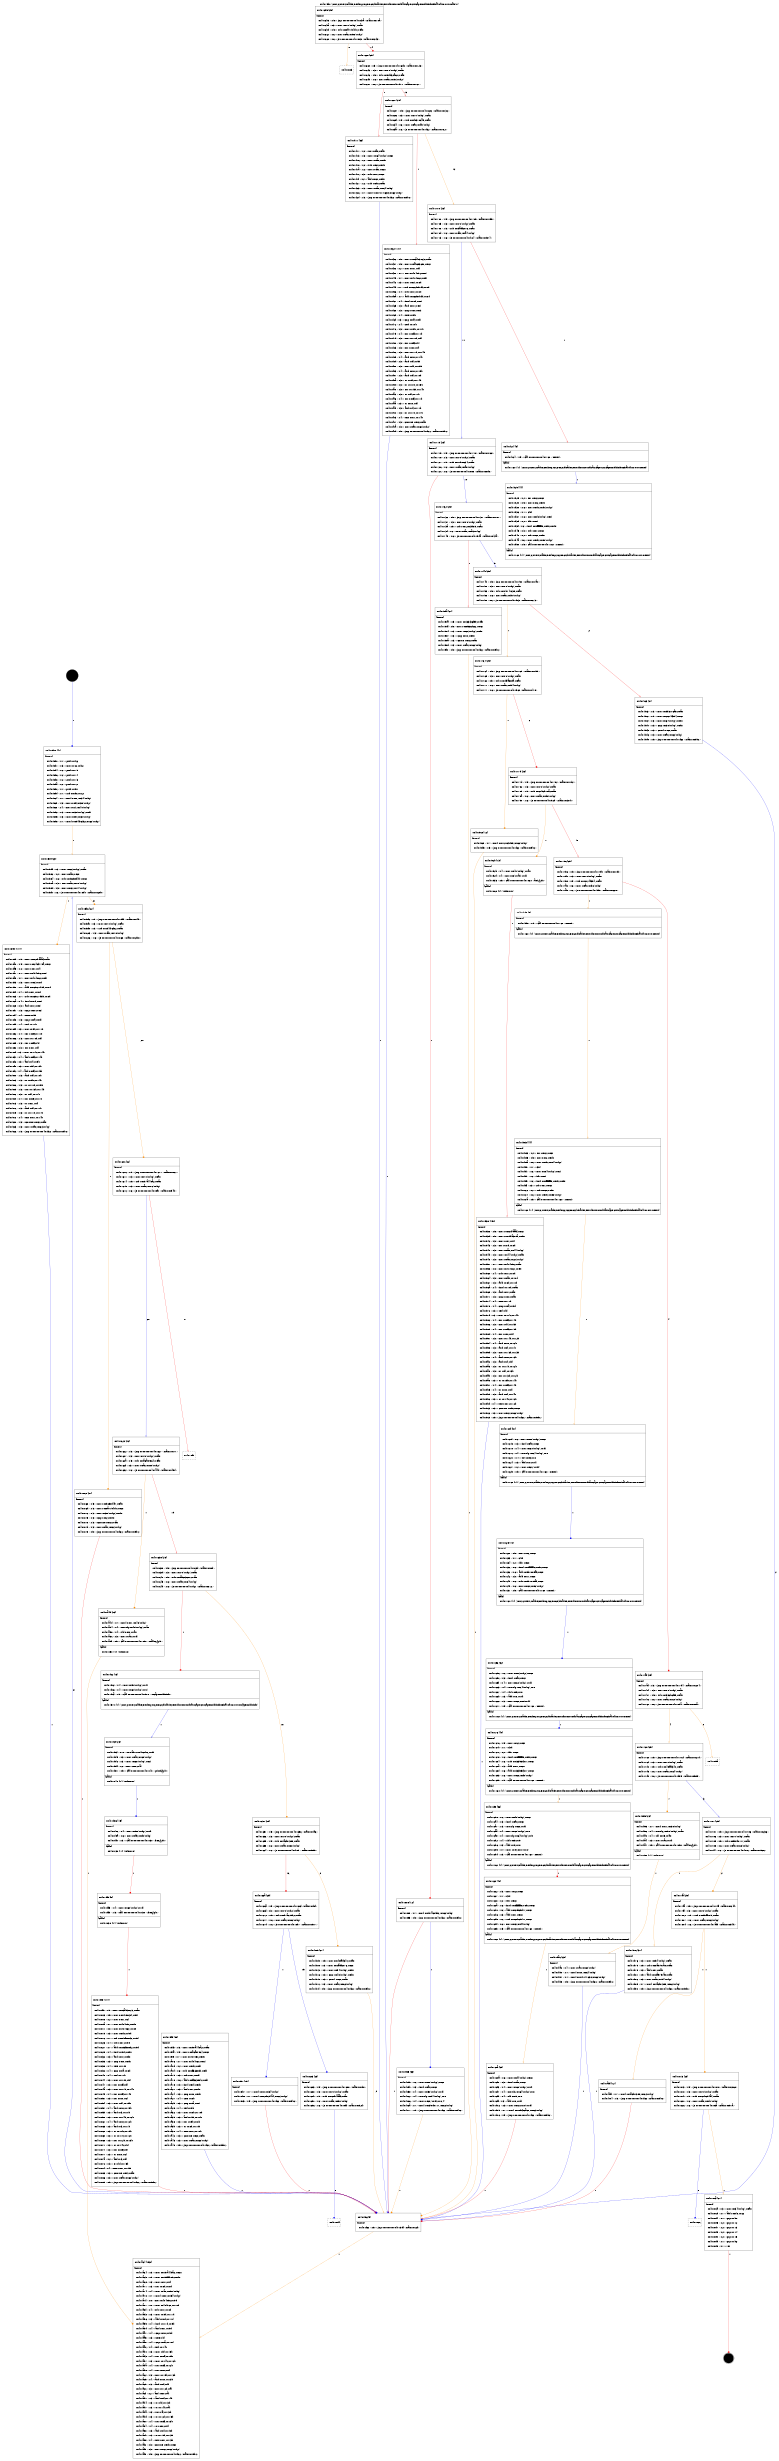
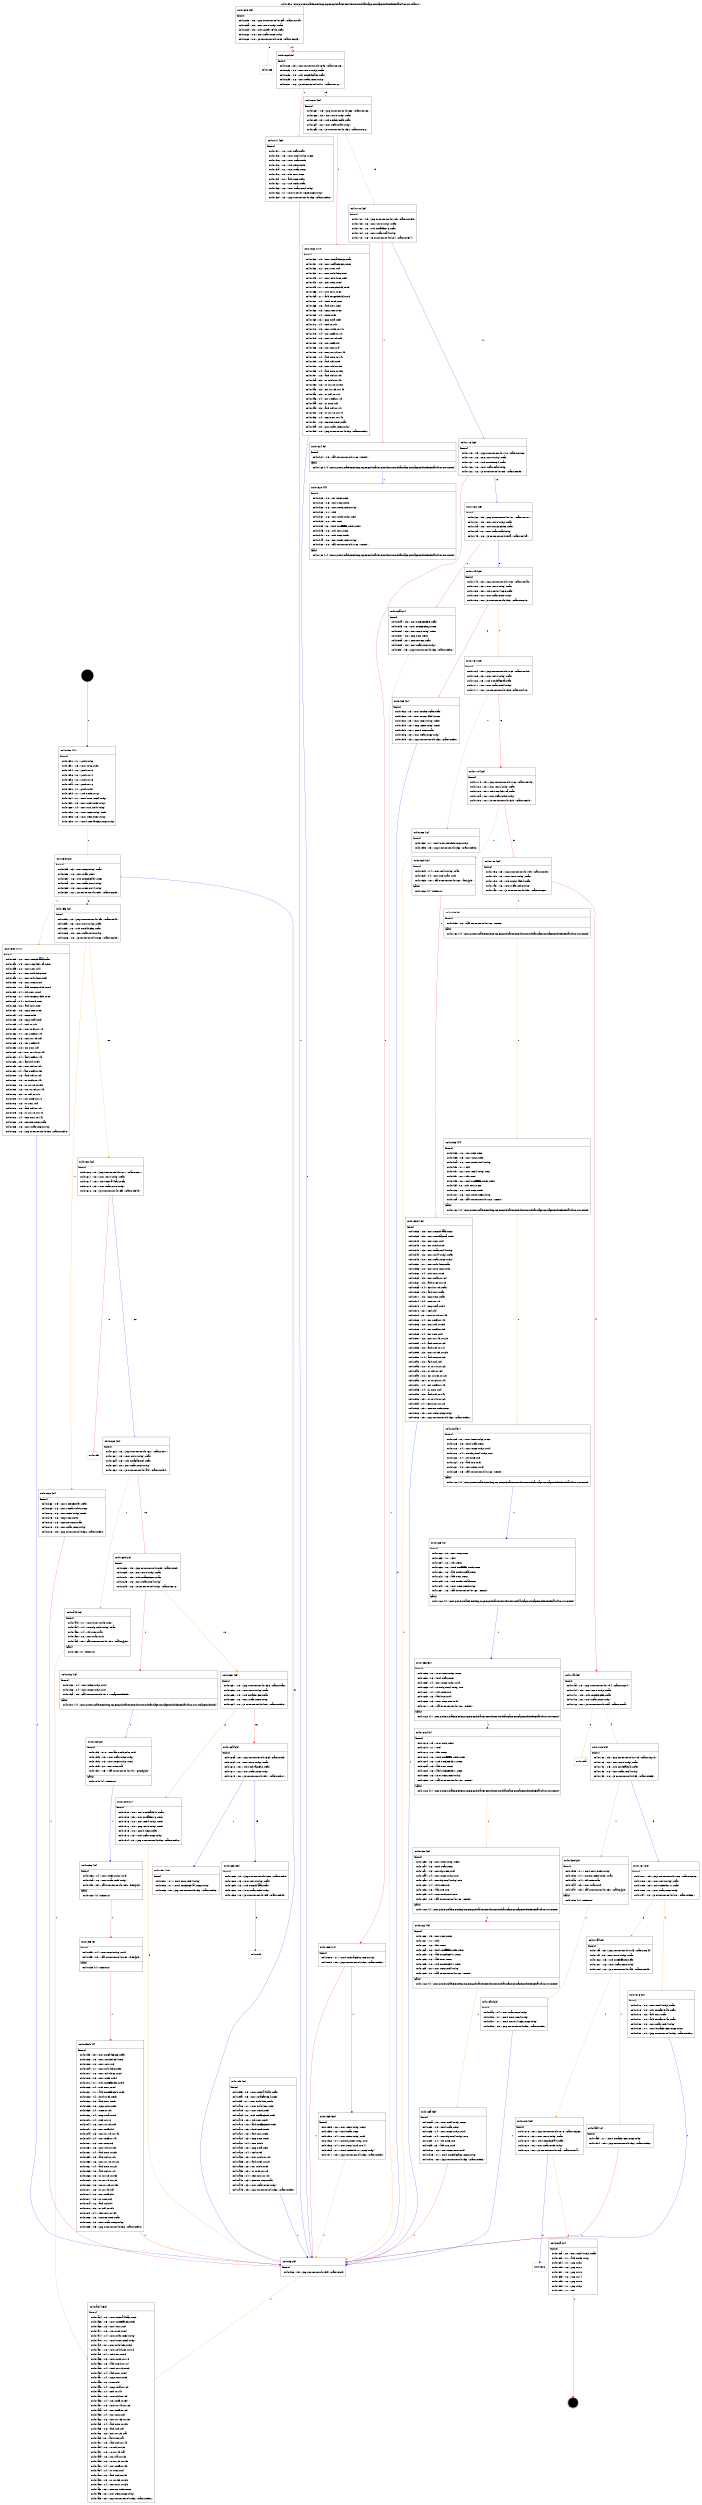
edge "0x4015df [23]" -> "0x4015f6 [22]": color darkorange -> red
edge "0x401eb7 [19]" -> "0x401f6c [5]": removed, label "1"
